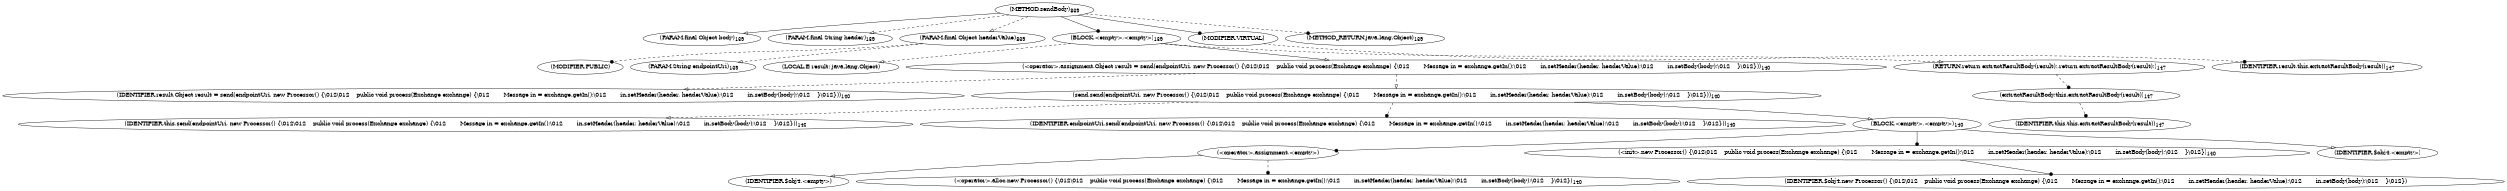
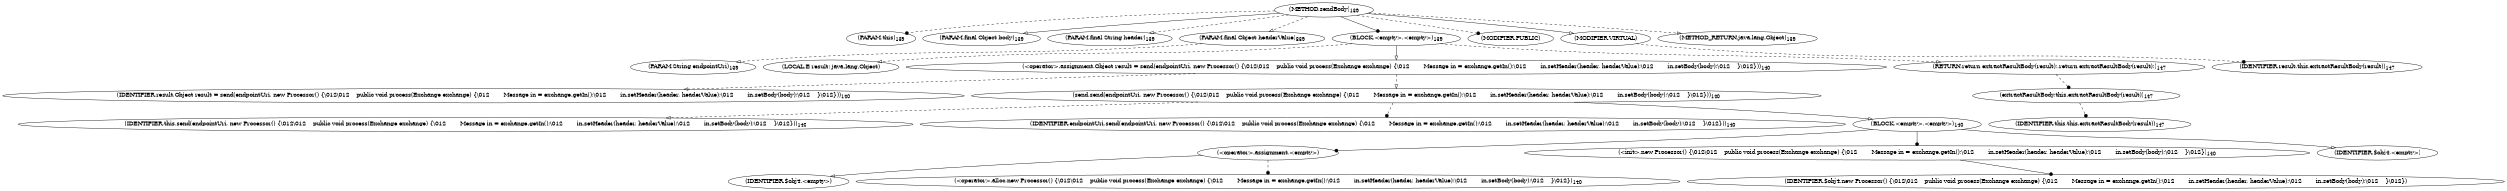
node "(METHOD,sendBody)": text "839" -> "139"
edge "(METHOD,sendBody)" -> "(METHOD_RETURN,java.lang.Object)": arrowhead dot -> onormal
edge "(METHOD,sendBody)" -> "(MODIFIER,VIRTUAL)": arrowhead dot -> onormal
node "(PARAM,this)": added
edge "(PARAM,final Object headerValue)" -> "(MODIFIER,PUBLIC)": now "(METHOD,sendBody)" -> "(MODIFIER,PUBLIC)"
